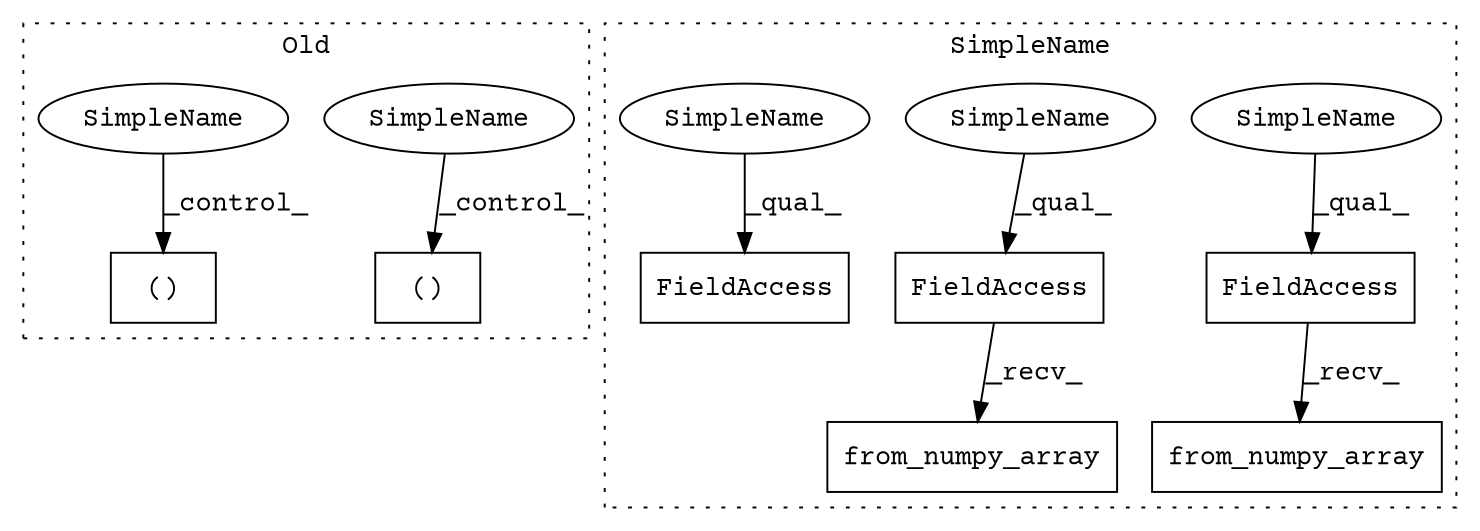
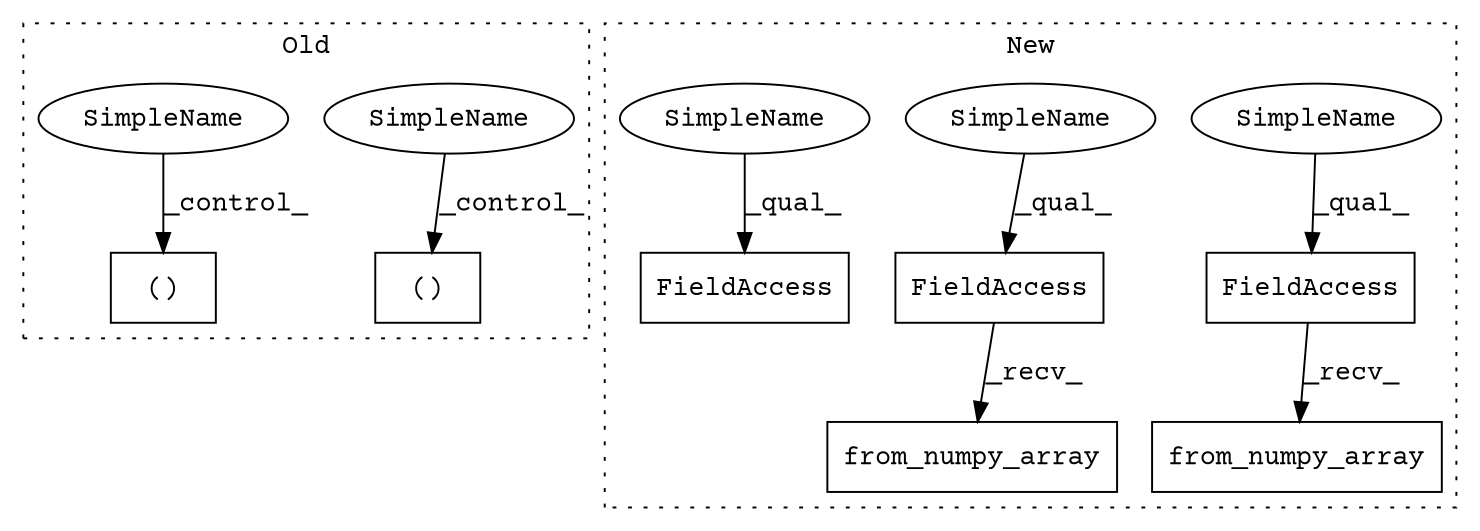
cluster "SimpleName": label "SimpleName" -> "New"
